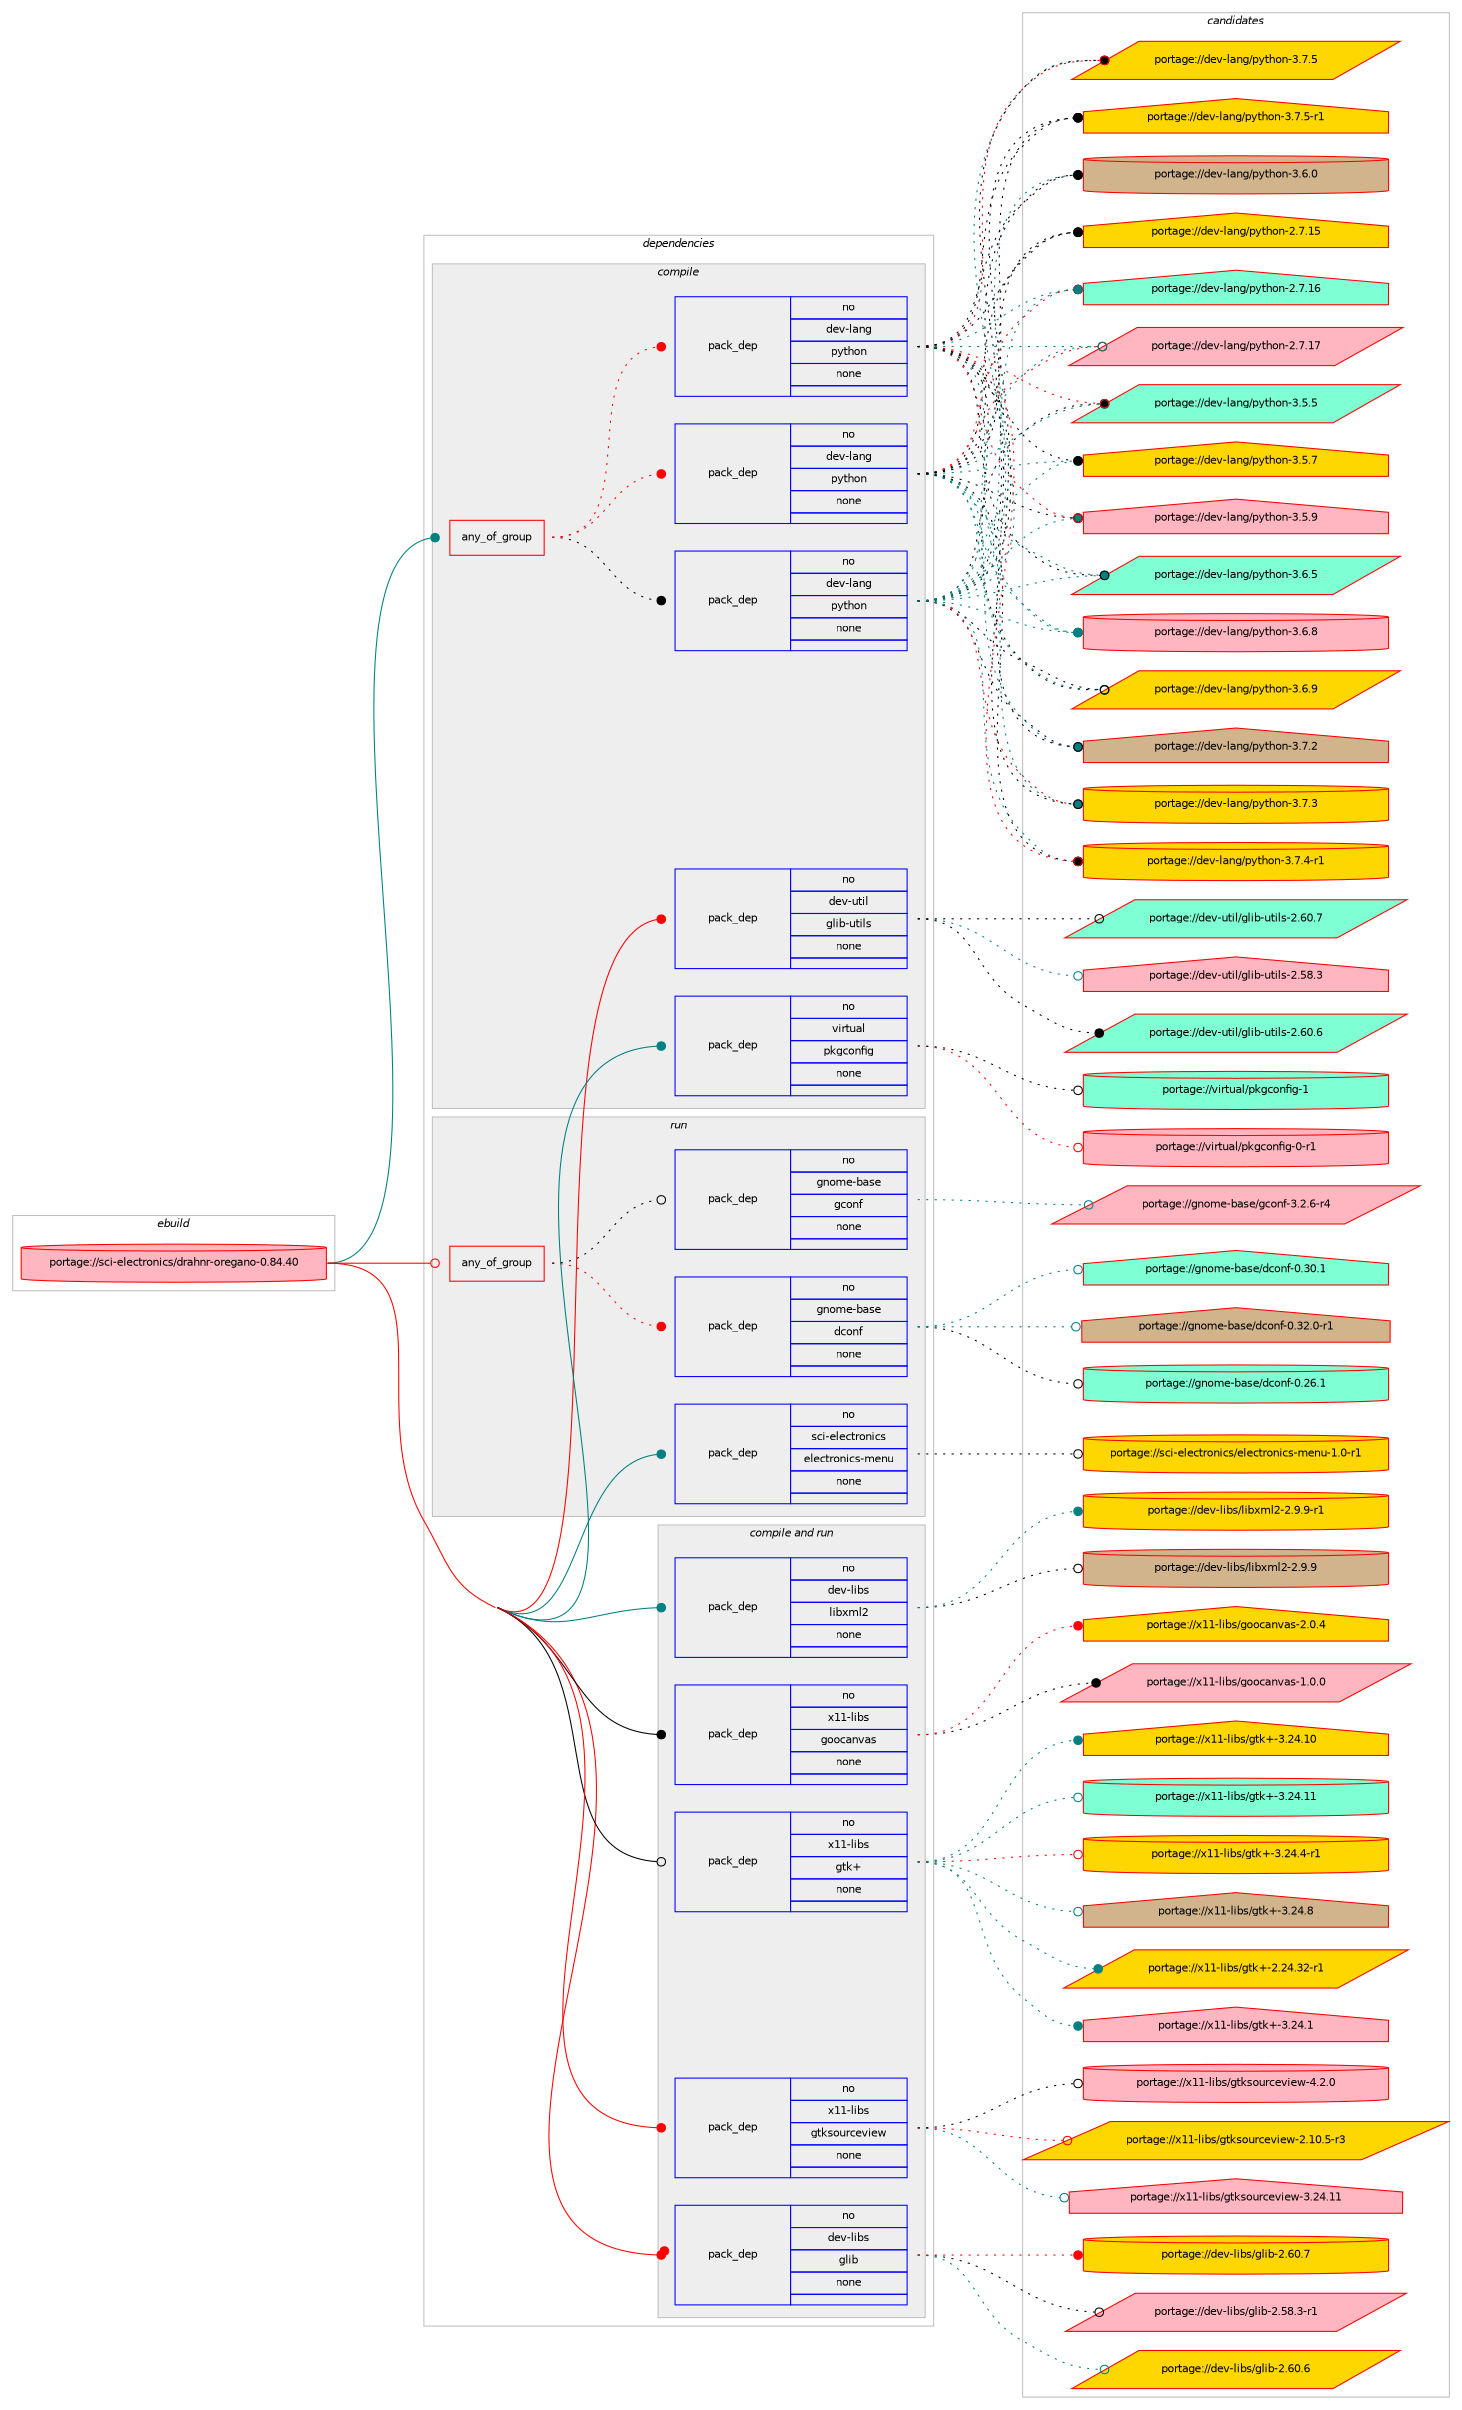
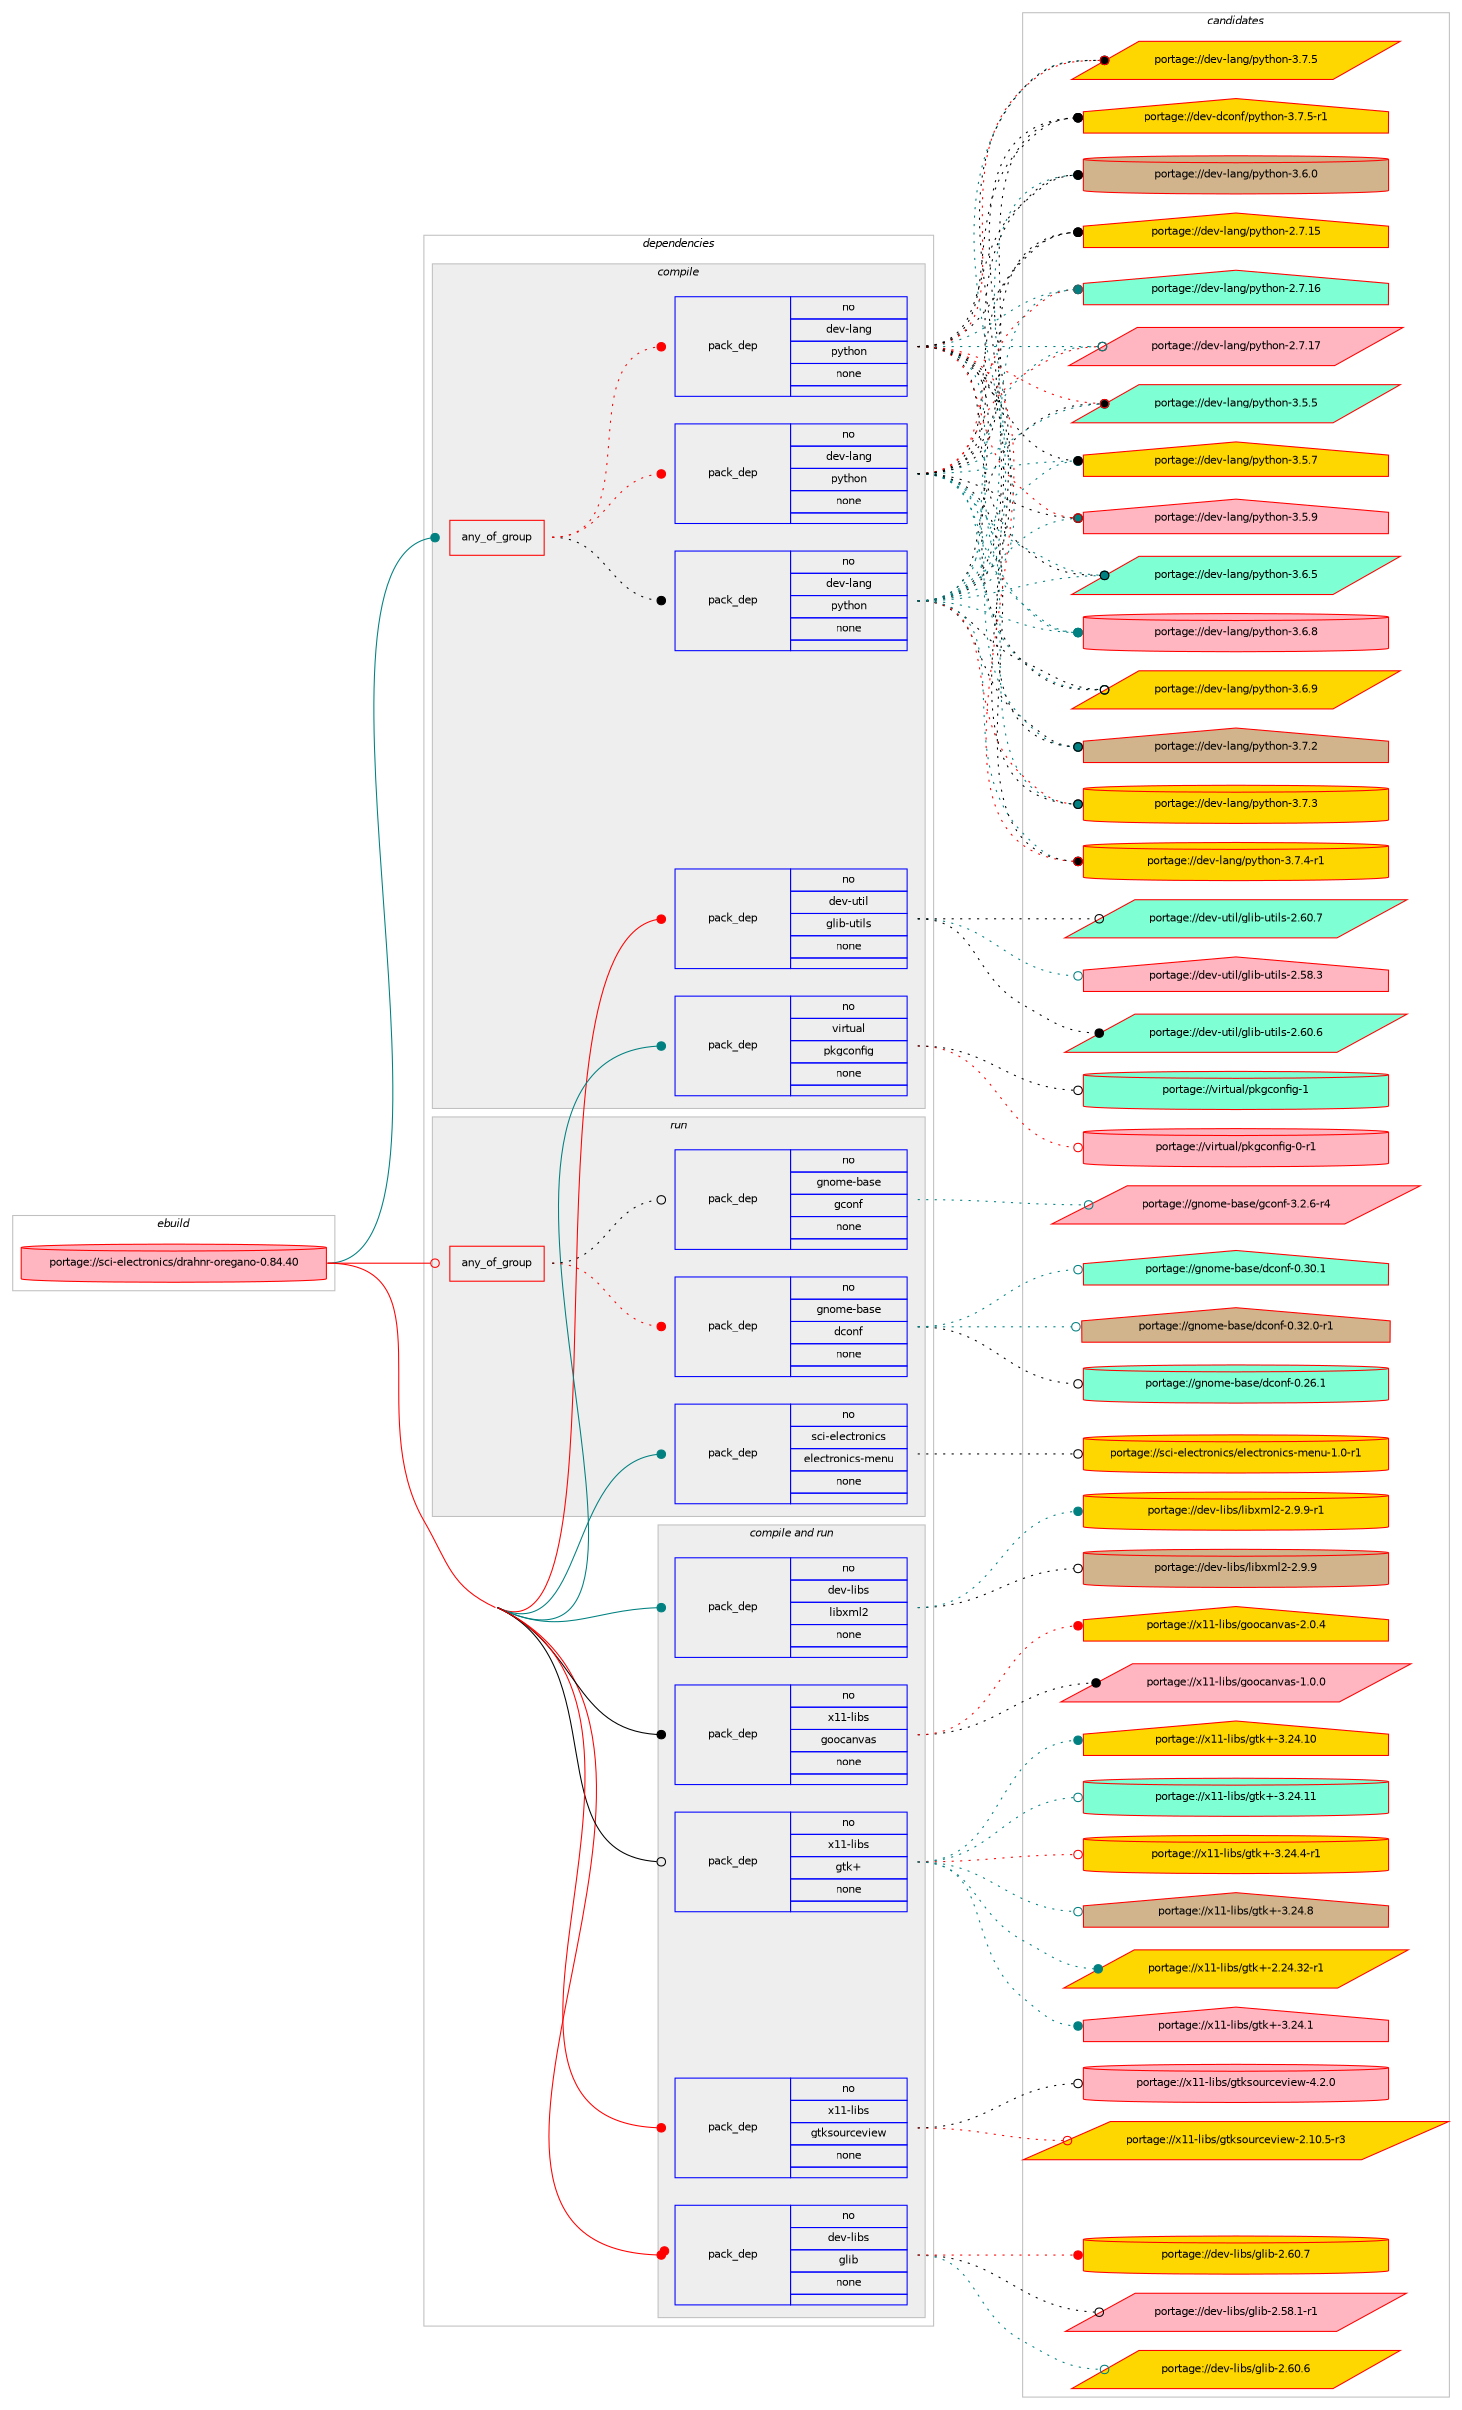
node "portage://dev-lang/python-3.7.5-r1": label "portage://dev-lang/python-3.7.5-r1" -> "portage://dev-dconf/python-3.7.5-r1"
node "portage://x11-libs/gtksourceview-3.24.11": removed
node "portage://dev-libs/glib-2.58.3-r1": label "portage://dev-libs/glib-2.58.3-r1" -> "portage://dev-libs/glib-2.58.1-r1"
